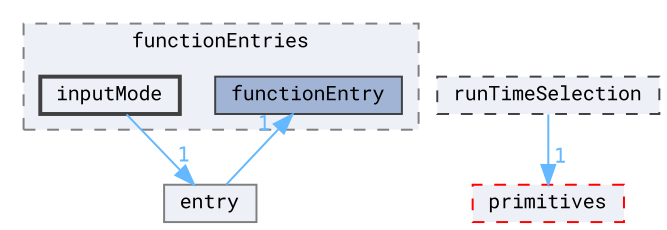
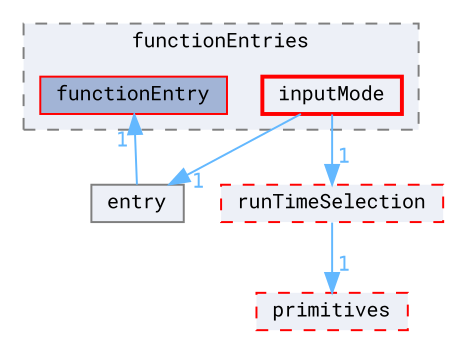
node "inputMode": color grey25 -> red
node "functionEntry": color grey25 -> red
node "runTimeSelection": color grey25 -> red
edge "inputMode" -> "runTimeSelection": added
